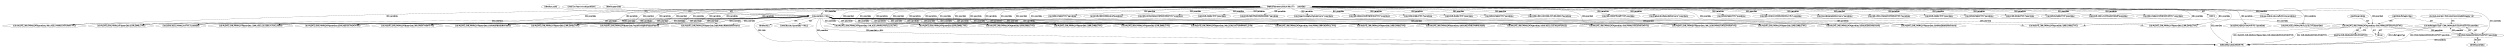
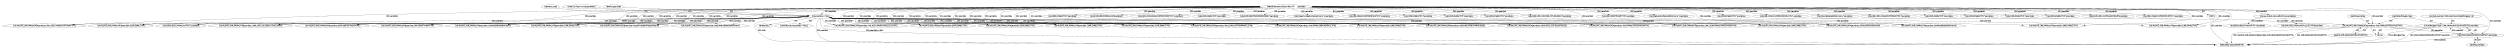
edge "(MethodParameterIn,OMX_IN OMX_PTR        paramData)" -> "(Call,(QOMX_INDEXEXTRADATATYPE *) paramData)": now "(Call,use_android_native_buffer(hComp, paramData))" -> "(Call,(QOMX_INDEXEXTRADATATYPE *) paramData)"
edge "(MethodParameterIn,OMX_IN OMX_PTR        paramData)" -> "(Call,(OMX_VIDEO_PARAM_PROFILELEVELTYPE*)paramData)": now "(Call,use_android_native_buffer(hComp, paramData))" -> "(Call,(OMX_VIDEO_PARAM_PROFILELEVELTYPE*)paramData)"
